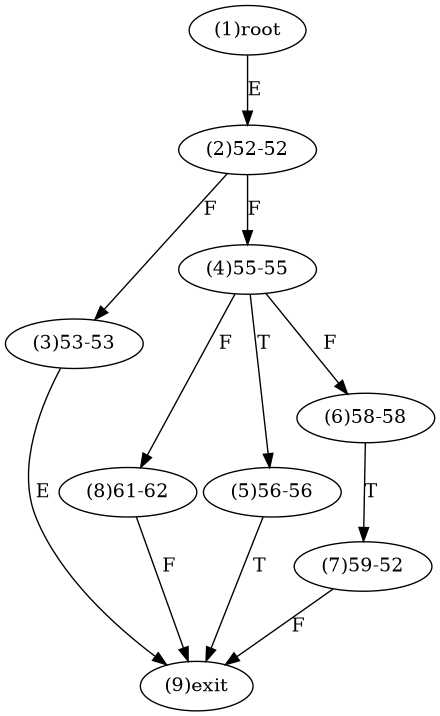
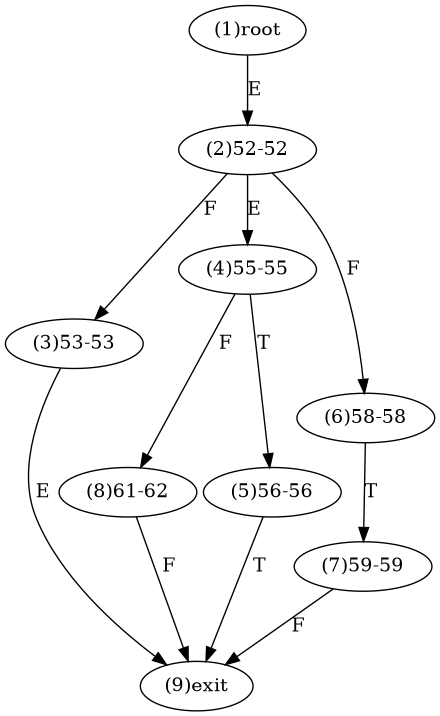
edge "(2)52-52" -> "(4)55-55": label "F" -> "E"
edge "(4)55-55" -> "(6)58-58": now "(2)52-52" -> "(6)58-58"
node "(7)59-52": label "(7)59-52" -> "(7)59-59"
